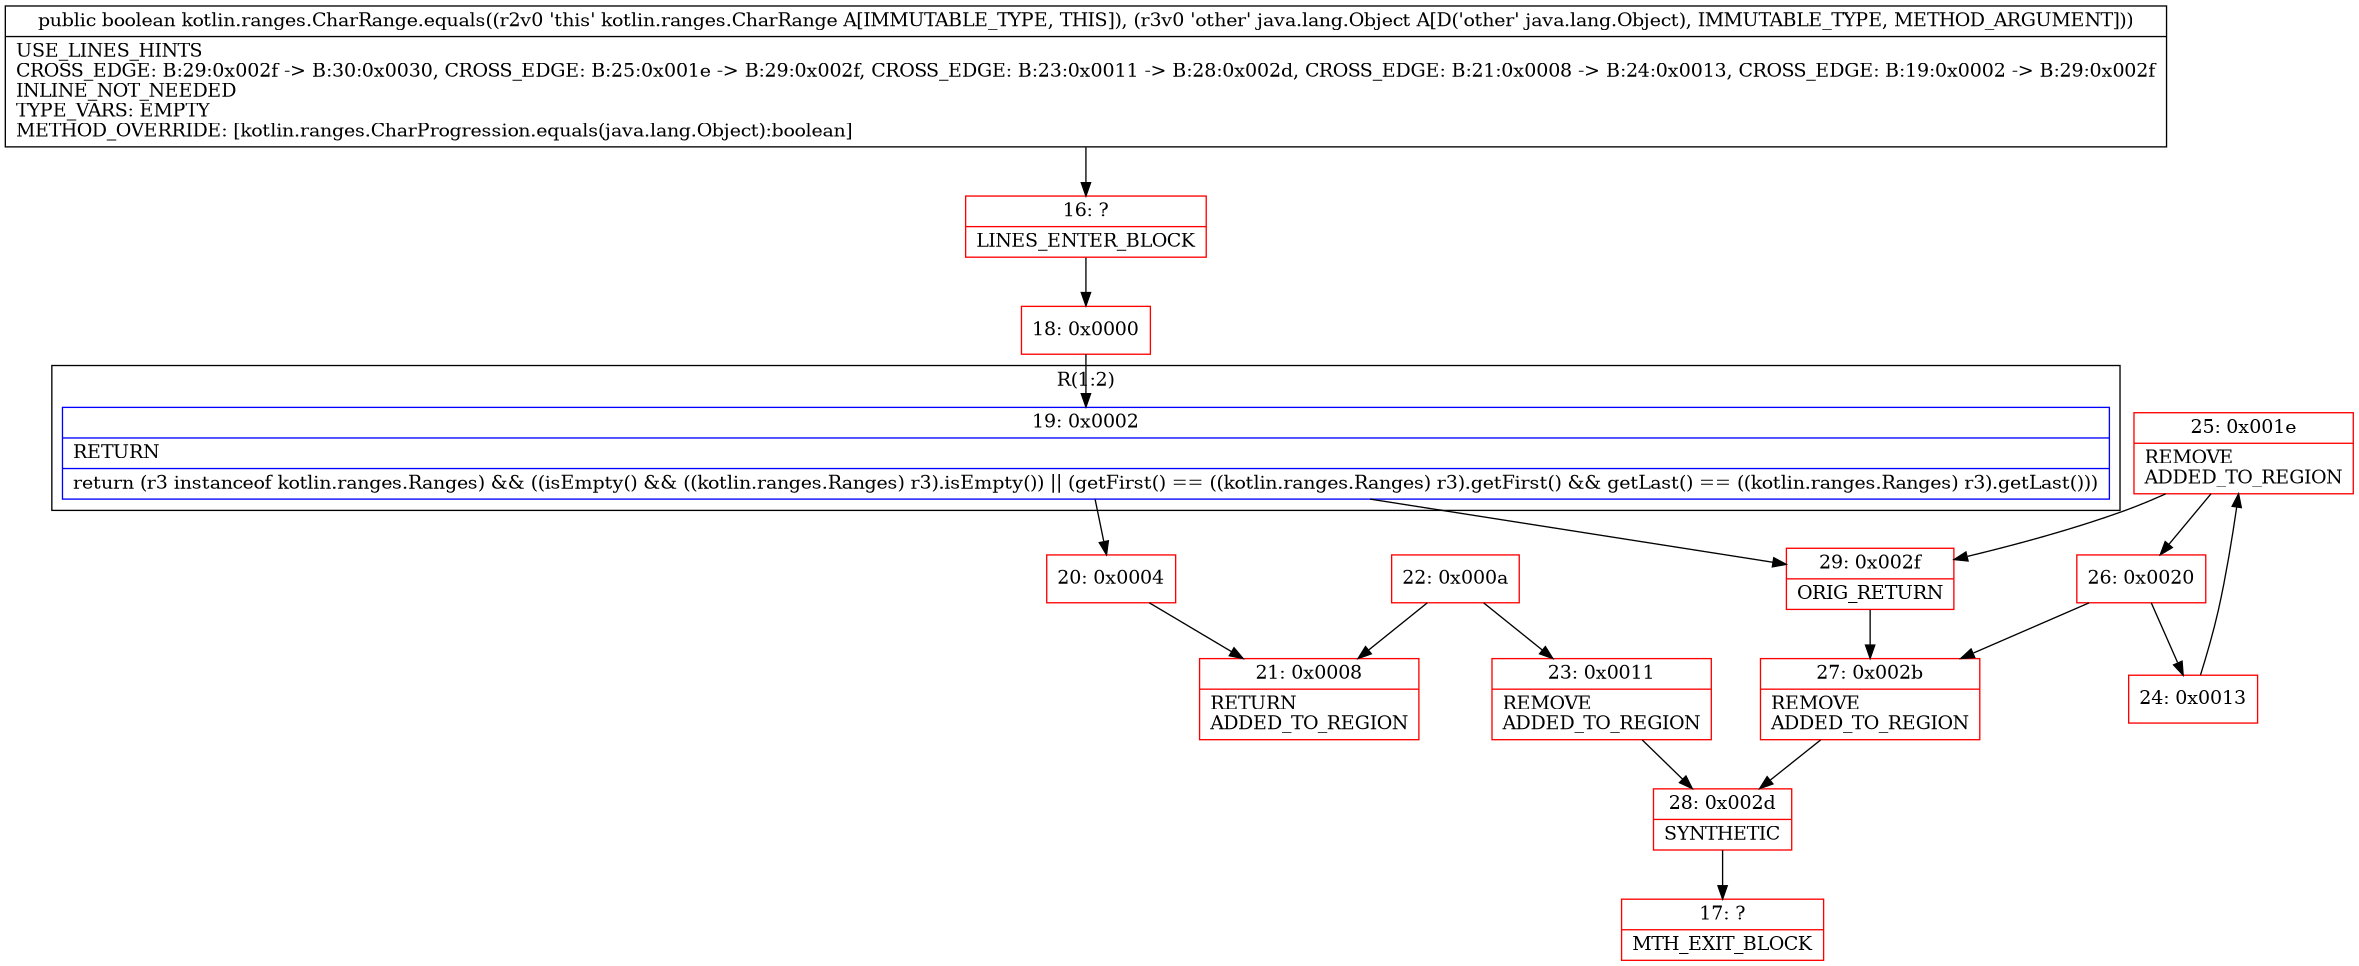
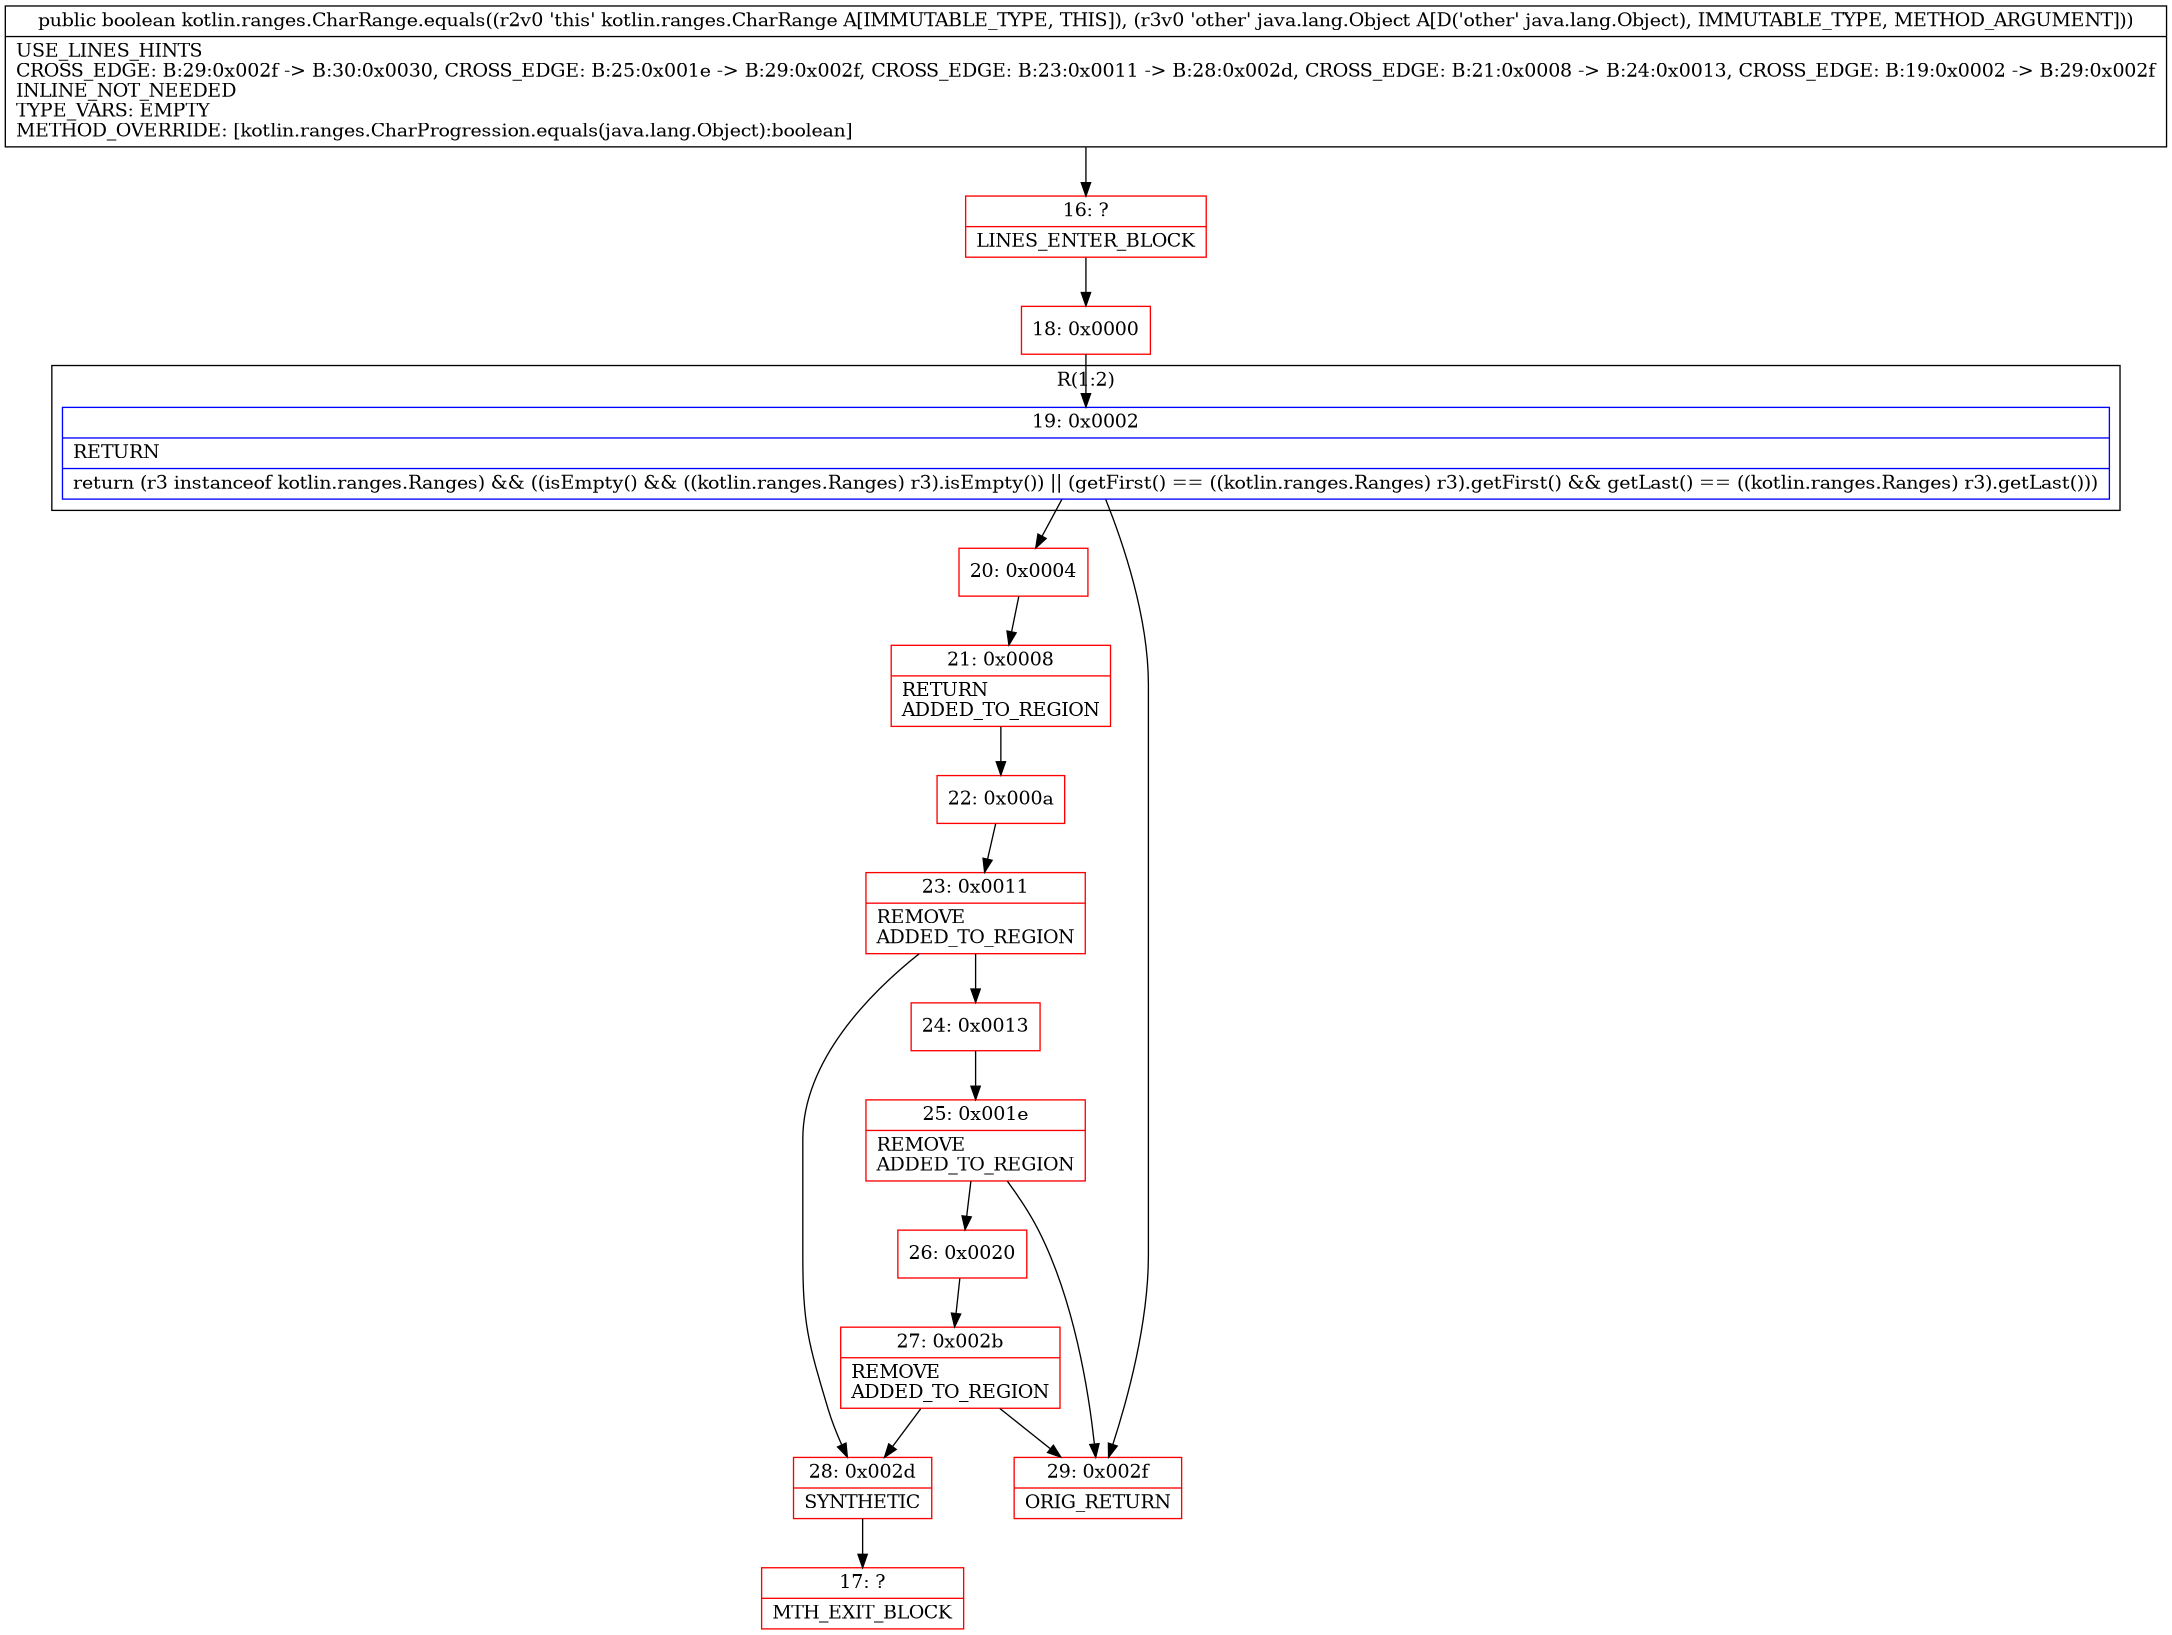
edge "22: 0x000a" -> "21: 0x0008": reversed
edge "29: 0x002f" -> "27: 0x002b": reversed
edge "26: 0x0020" -> "24: 0x0013": now "23: 0x0011" -> "24: 0x0013"
